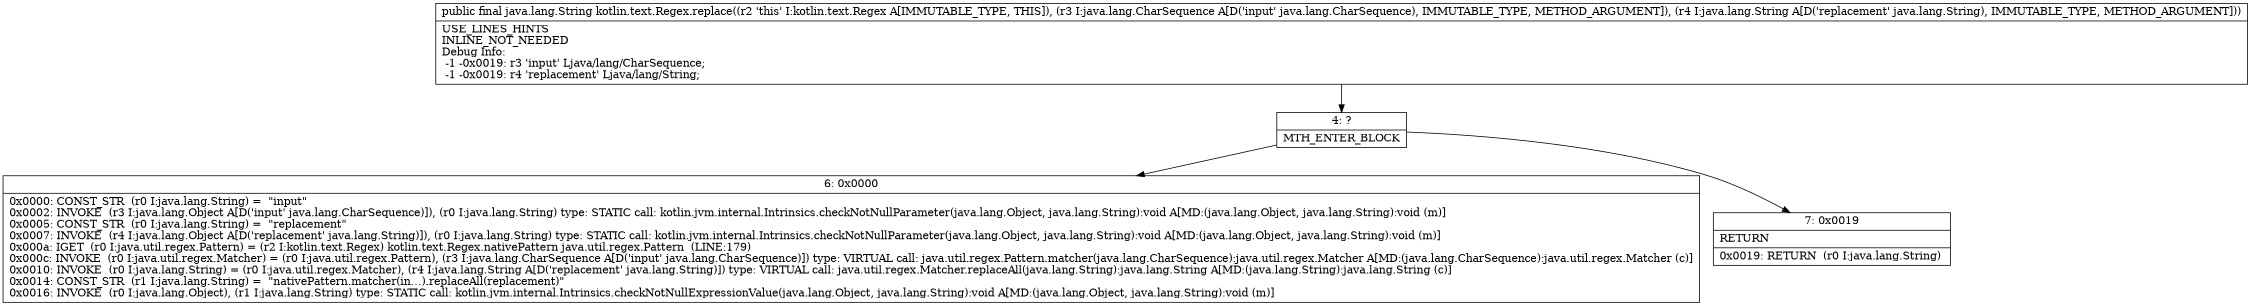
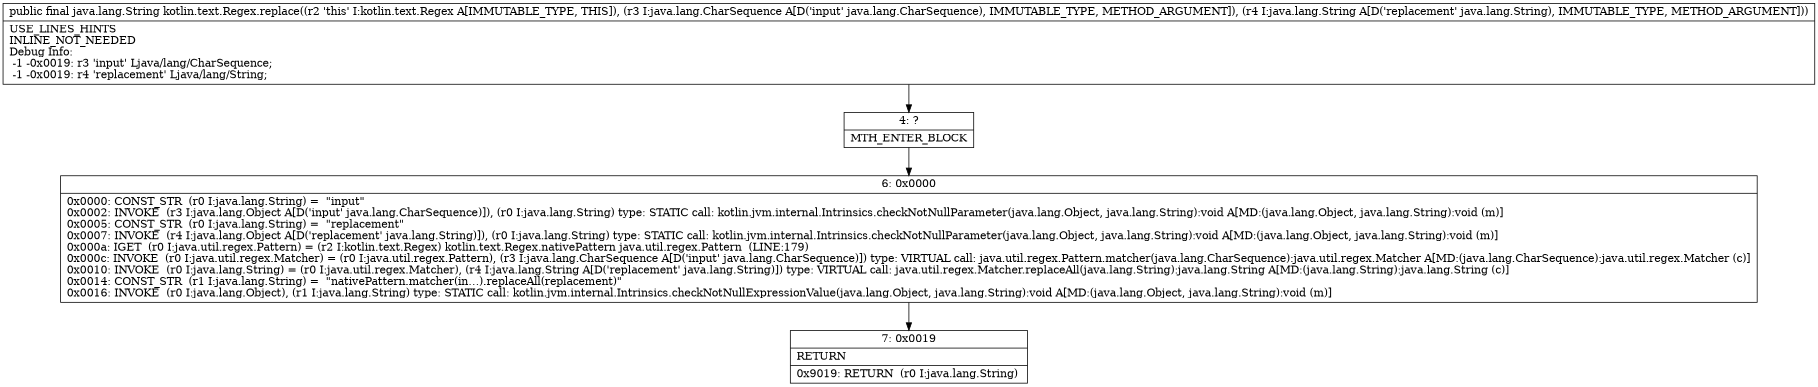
edge "4: ?" -> "7: 0x0019": now "6: 0x0000" -> "7: 0x0019"
node "7: 0x0019": text "0x0019: RETURN  (r0 I:java.lang.String)" -> "0x9019: RETURN  (r0 I:java.lang.String)"
